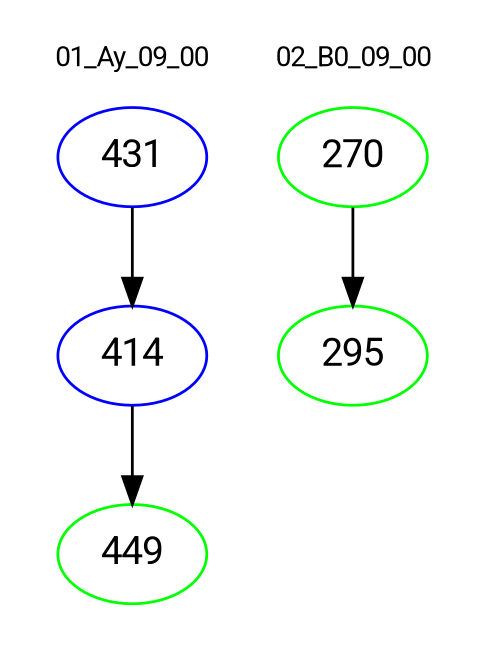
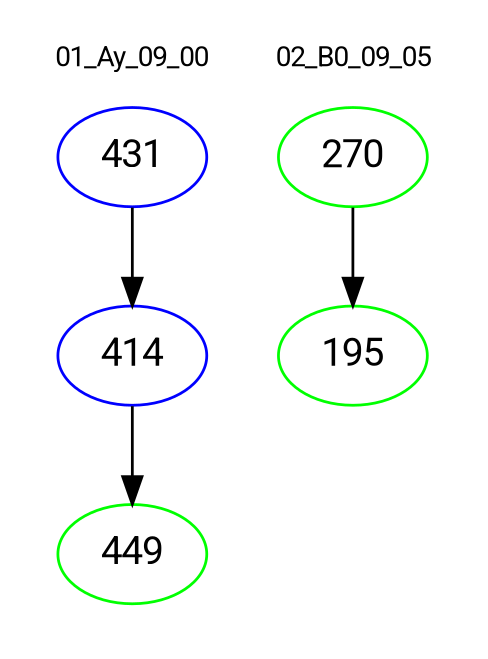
cluster "02_B0_09_00": label "02_B0_09_00" -> "02_B0_09_05"
node "295": label "295" -> "195"
